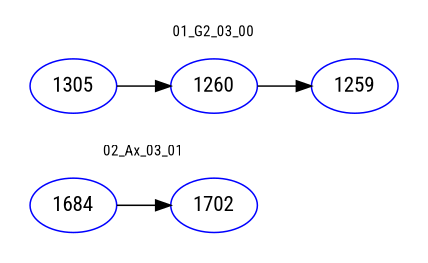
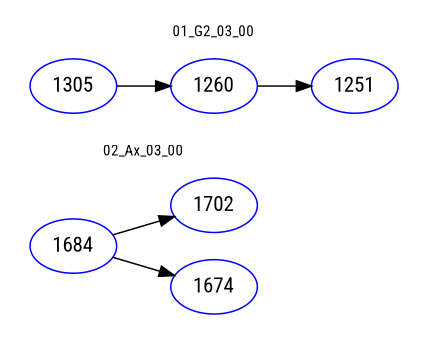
node "1259": label "1259" -> "1251"
cluster "02_Ax_03_01": label "02_Ax_03_01" -> "02_Ax_03_00"
node "1674": added
